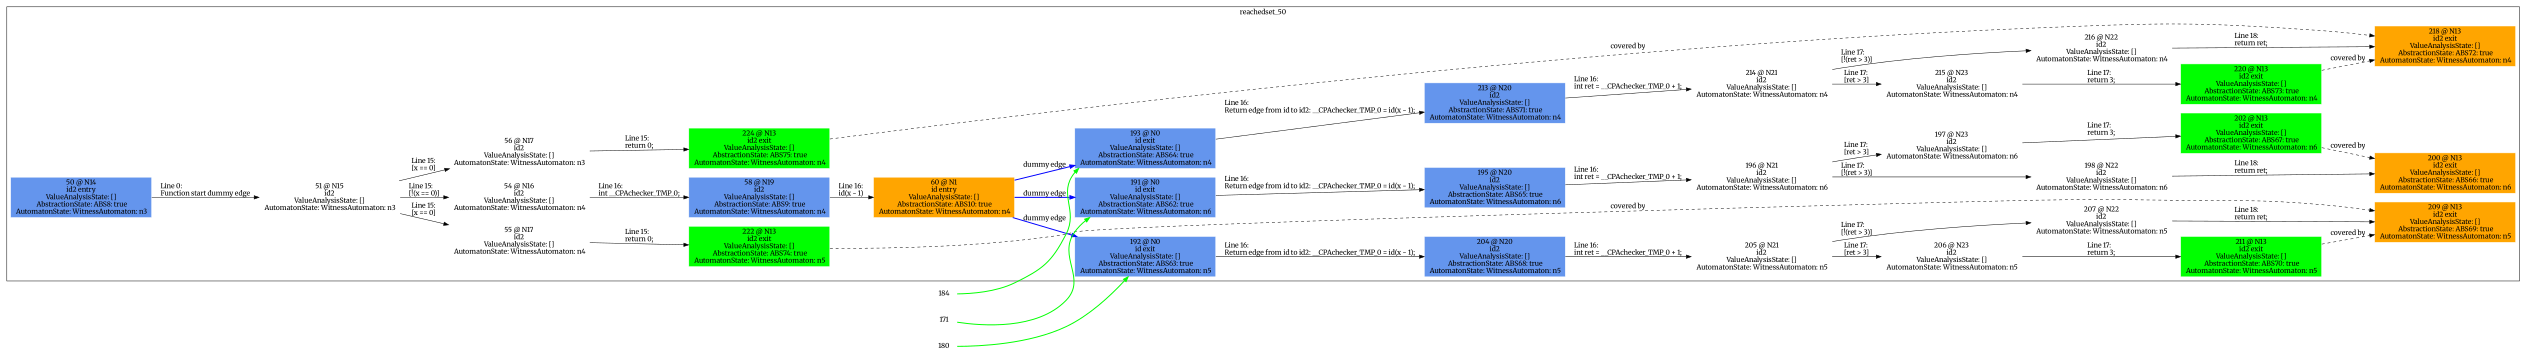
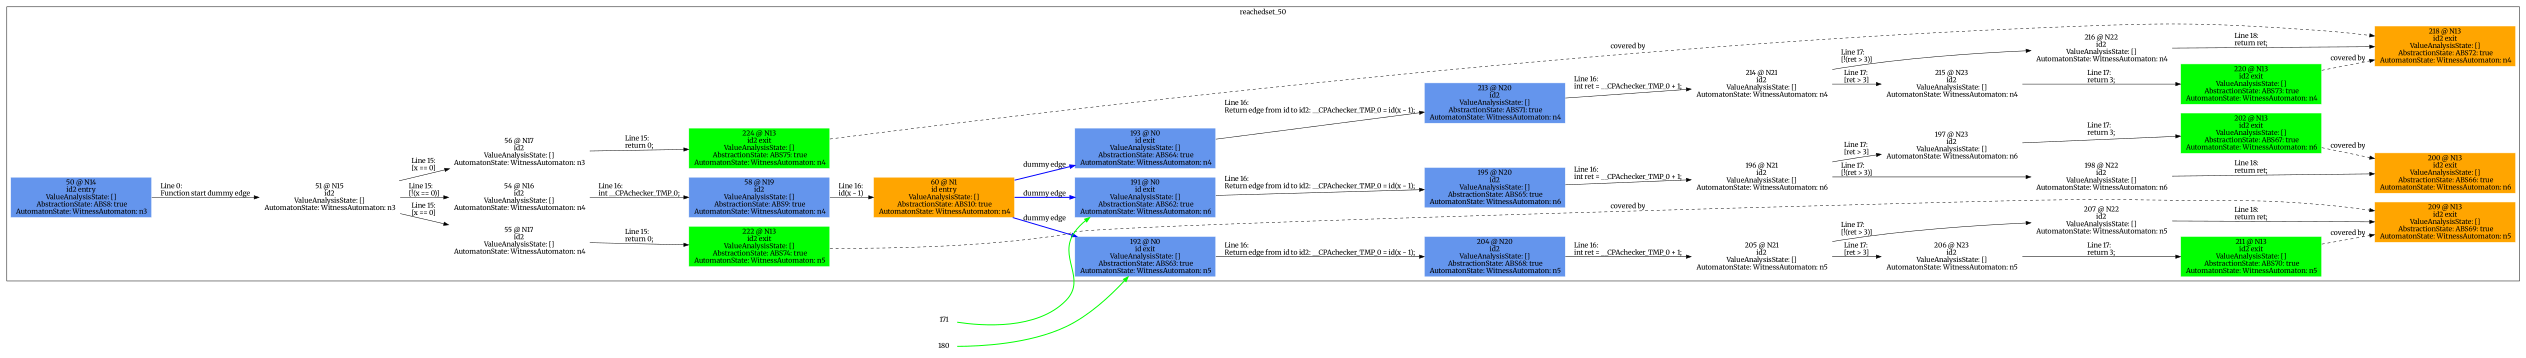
node "184": removed
